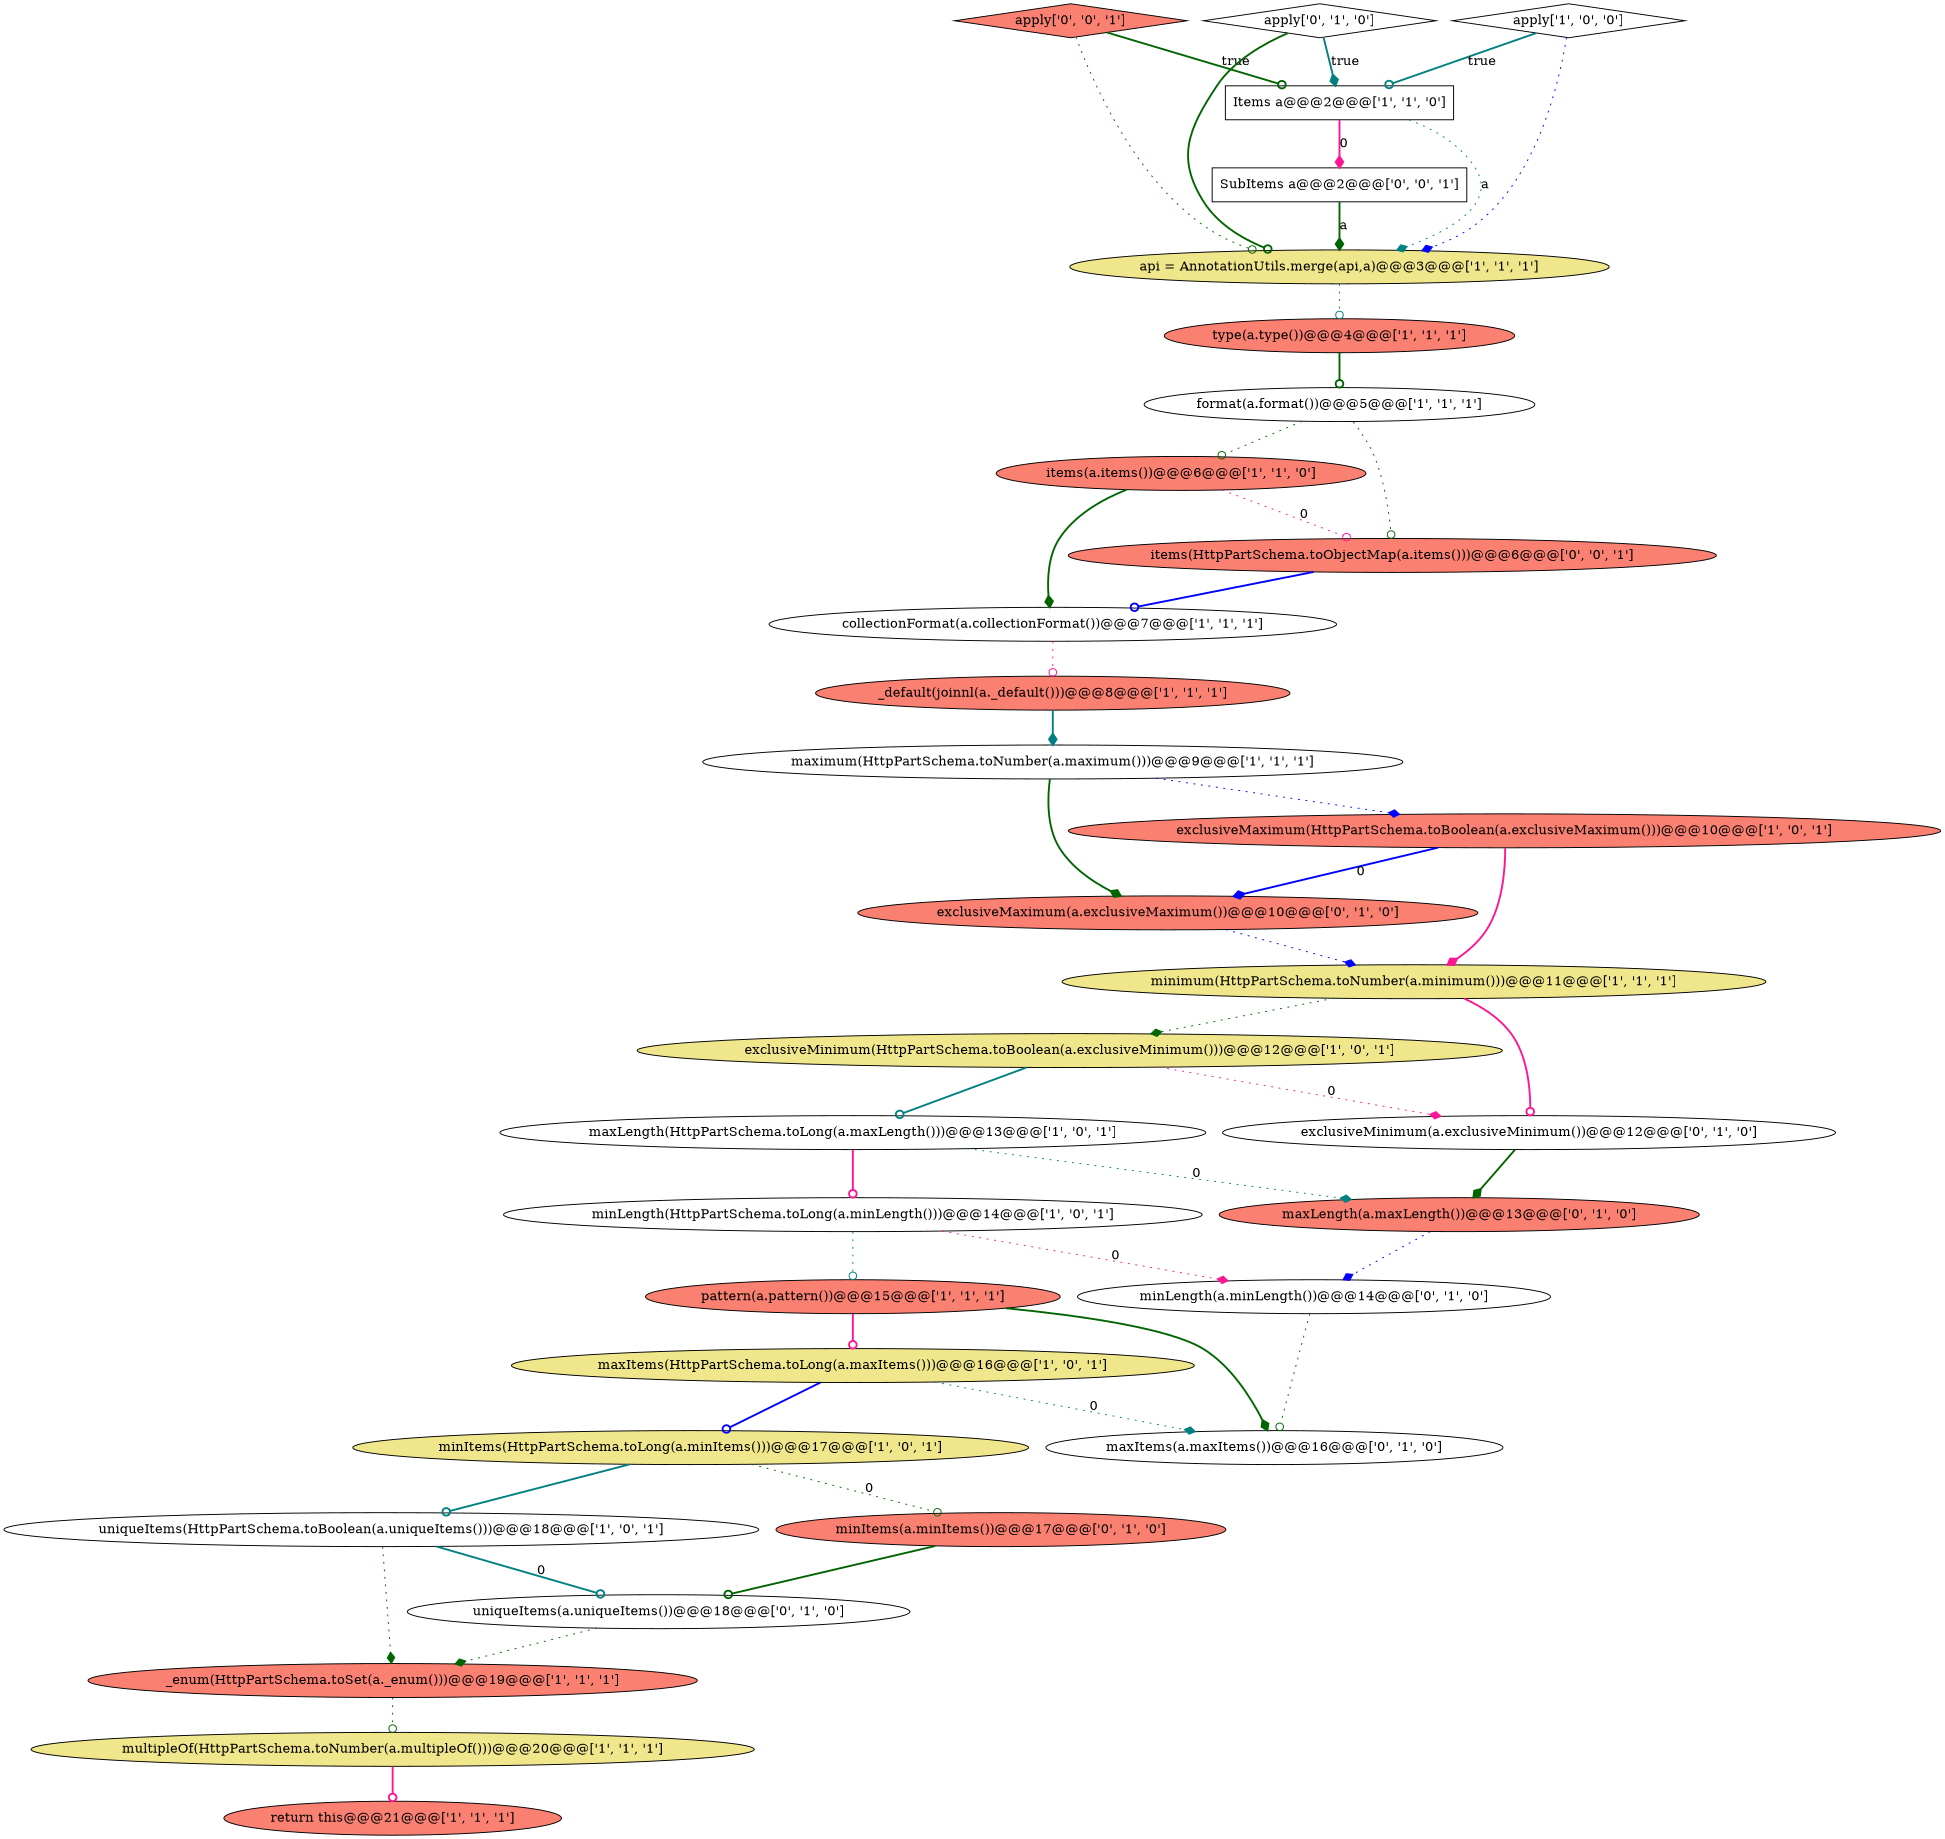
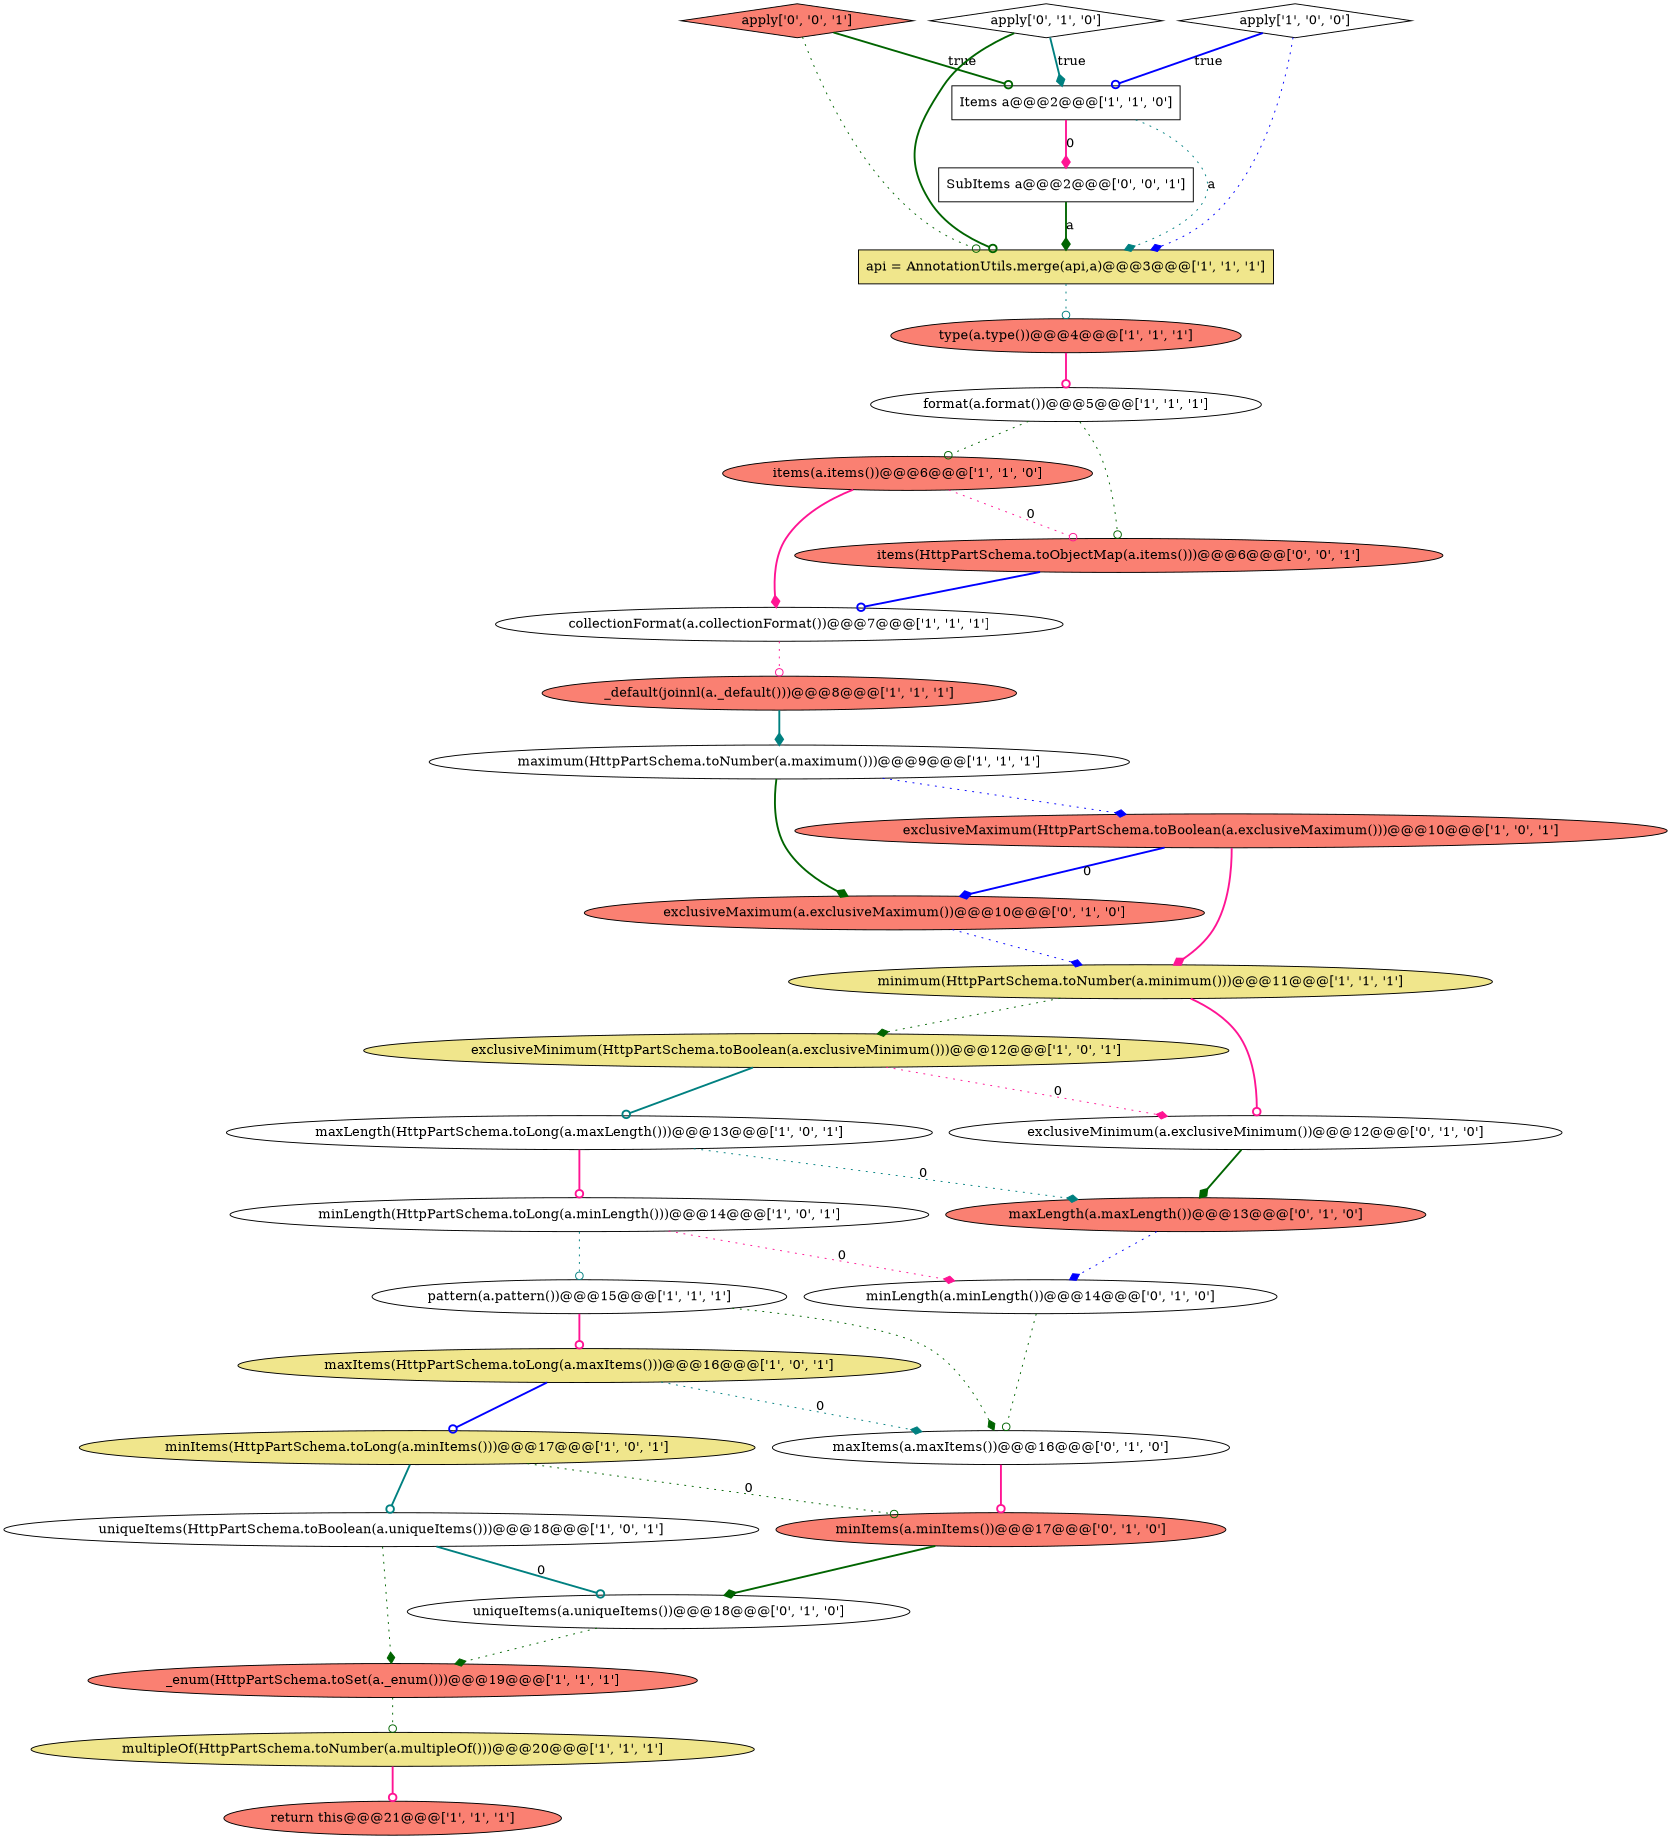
edge "apply['1', '0', '0']" -> "Items a@@@2@@@['1', '1', '0']": color teal -> blue
node "api = AnnotationUtils.merge(api,a)@@@3@@@['1', '1', '1']": shape ellipse -> box
edge "type(a.type())@@@4@@@['1', '1', '1']" -> "format(a.format())@@@5@@@['1', '1', '1']": color darkgreen -> deeppink
edge "items(a.items())@@@6@@@['1', '1', '0']" -> "collectionFormat(a.collectionFormat())@@@7@@@['1', '1', '1']": color darkgreen -> deeppink
node "pattern(a.pattern())@@@15@@@['1', '1', '1']": fillcolor salmon -> white
edge "pattern(a.pattern())@@@15@@@['1', '1', '1']" -> "maxItems(a.maxItems())@@@16@@@['0', '1', '0']": style bold -> dotted
edge "maxItems(a.maxItems())@@@16@@@['0', '1', '0']" -> "minItems(a.minItems())@@@17@@@['0', '1', '0']": added
edge "minItems(a.minItems())@@@17@@@['0', '1', '0']" -> "uniqueItems(a.uniqueItems())@@@18@@@['0', '1', '0']": arrowhead odot -> diamond
